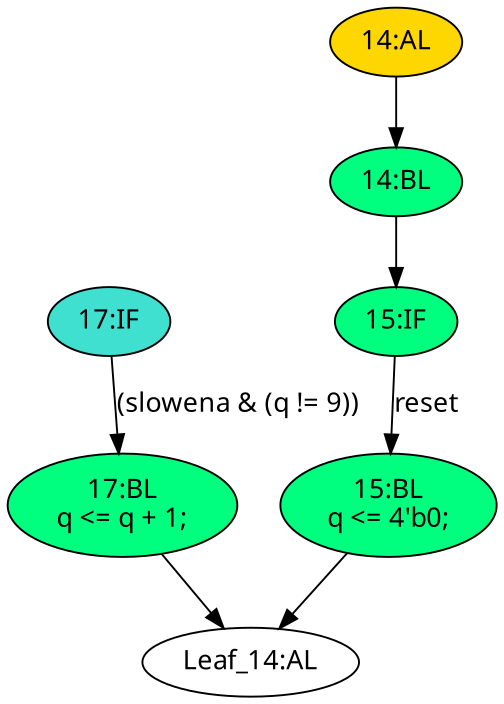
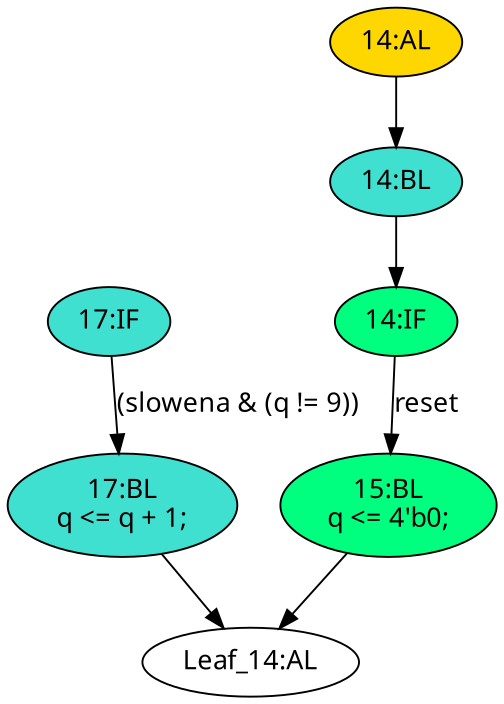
node "14:BL": fillcolor springgreen -> turquoise
node "15:IF": label "15:IF" -> "14:IF"
node "17:BL q <= q + 1;": fillcolor springgreen -> turquoise
